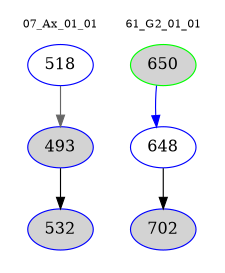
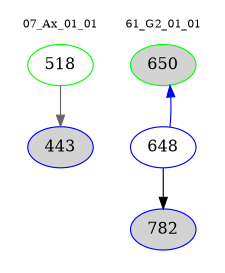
node "518": color blue -> green
edge "650" -> "648": reversed
node "493": label "493" -> "443"
node "532": removed
node "702": label "702" -> "782"
